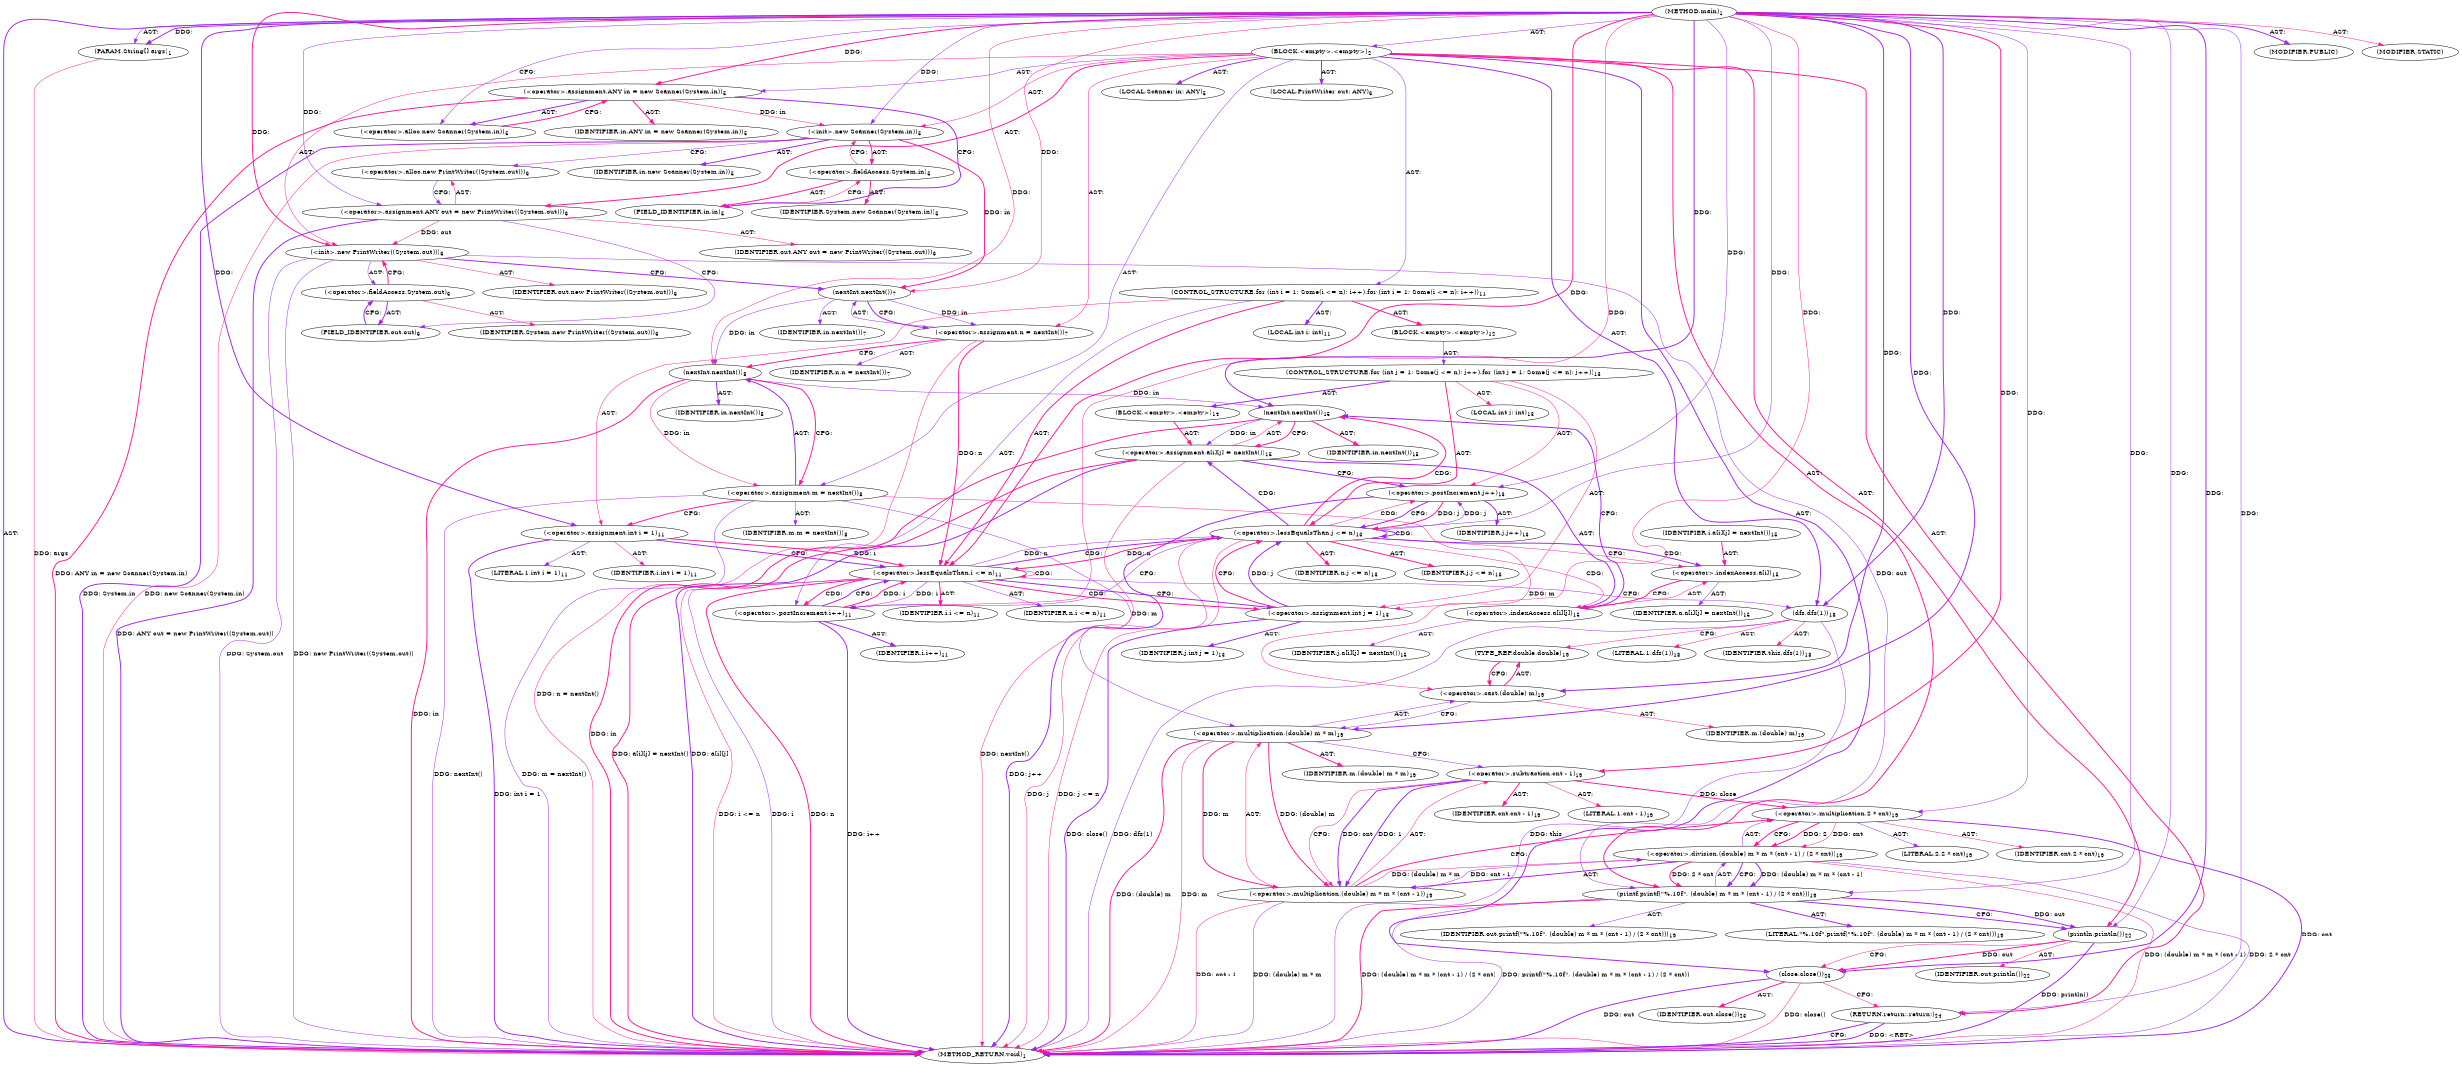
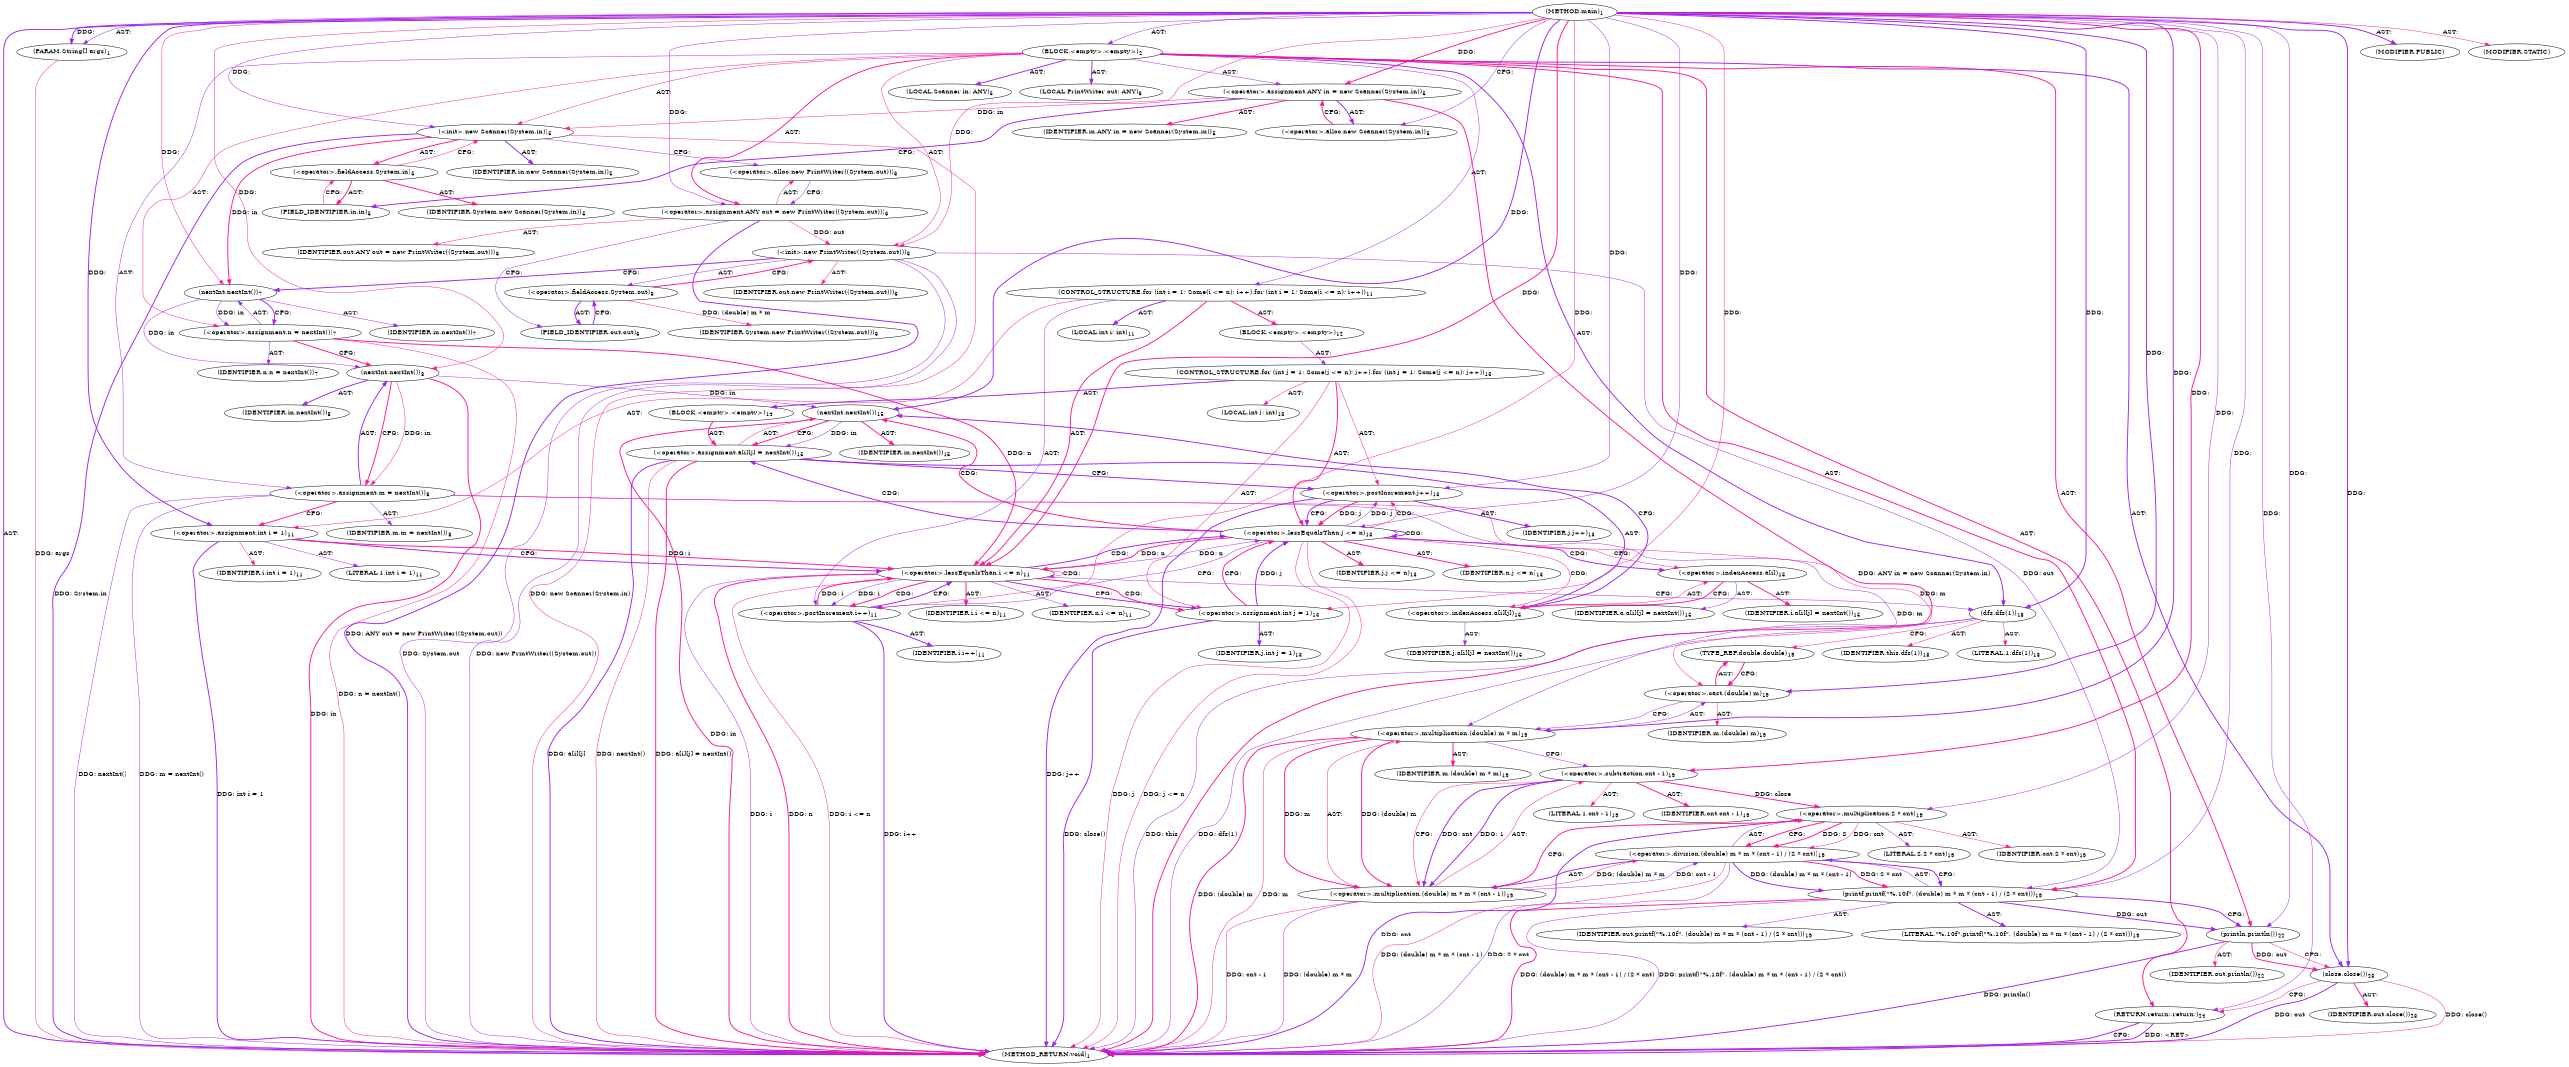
edge "(METHOD,main)" -> "(<init>,new PrintWriter((System.out)))": style bold -> solid
edge "(<operator>.fieldAccess,System.out)" -> "(IDENTIFIER,System,new PrintWriter((System.out)))": label "AST: " -> "DDG: (double) m * m"
edge "(IDENTIFIER,i,a[i][j] = nextInt())" -> "(<operator>.indexAccess,a[i])": reversed
